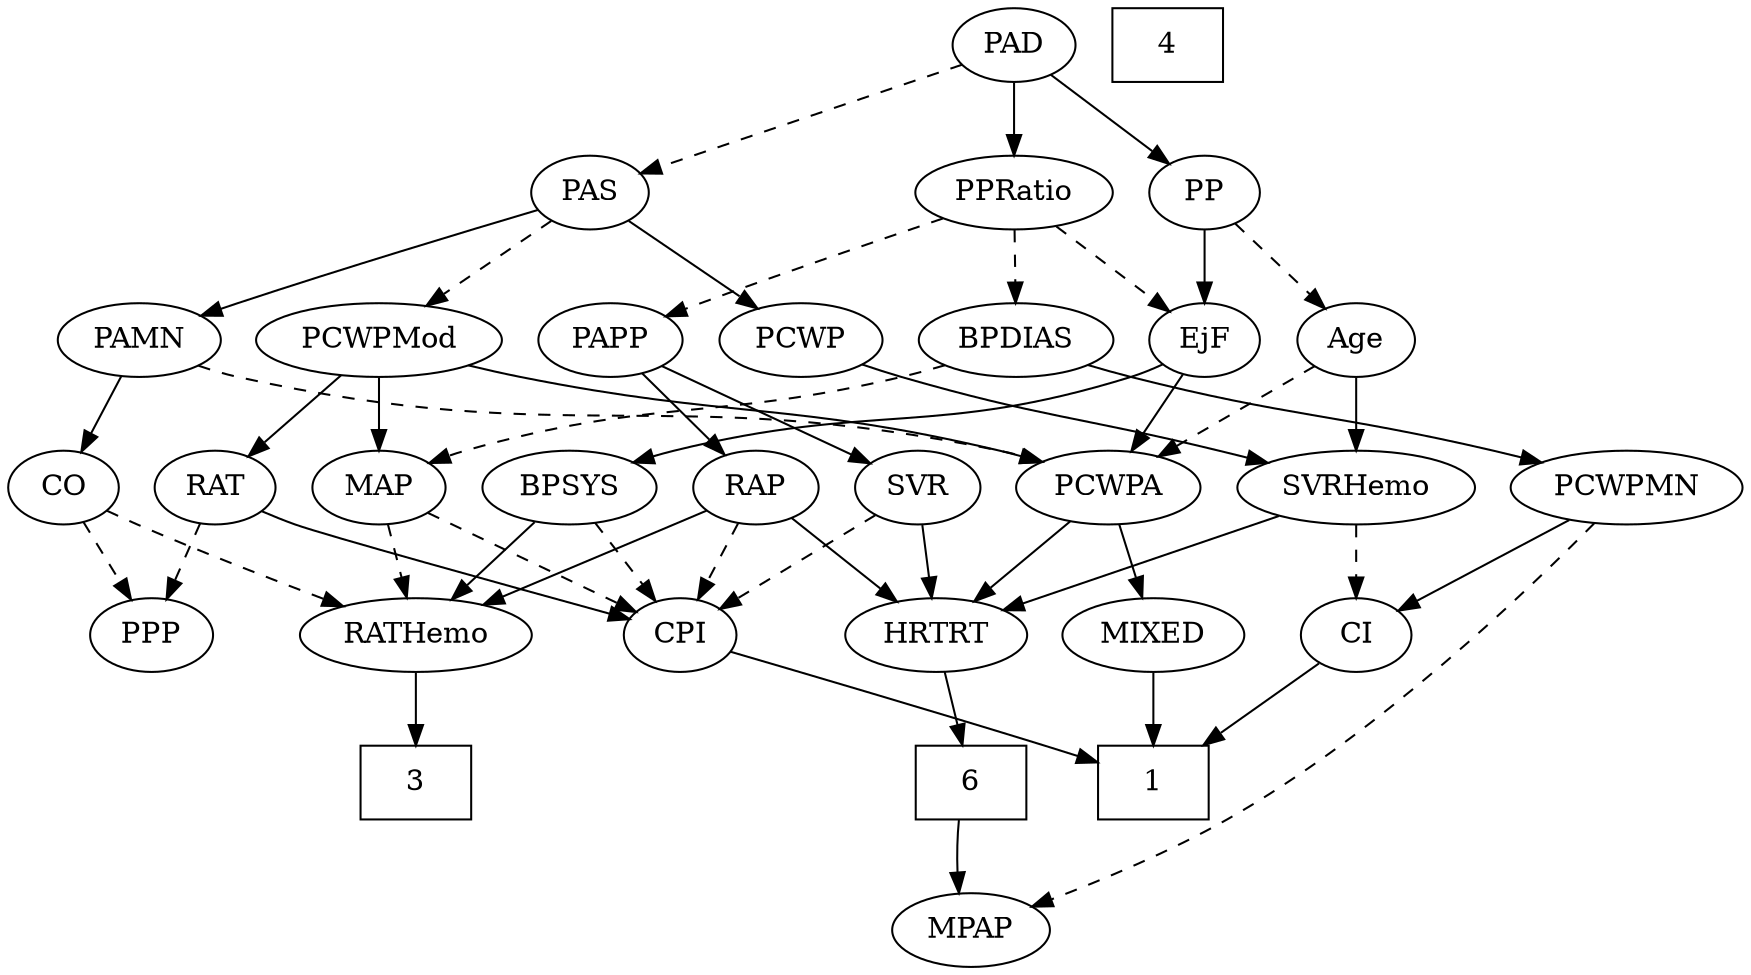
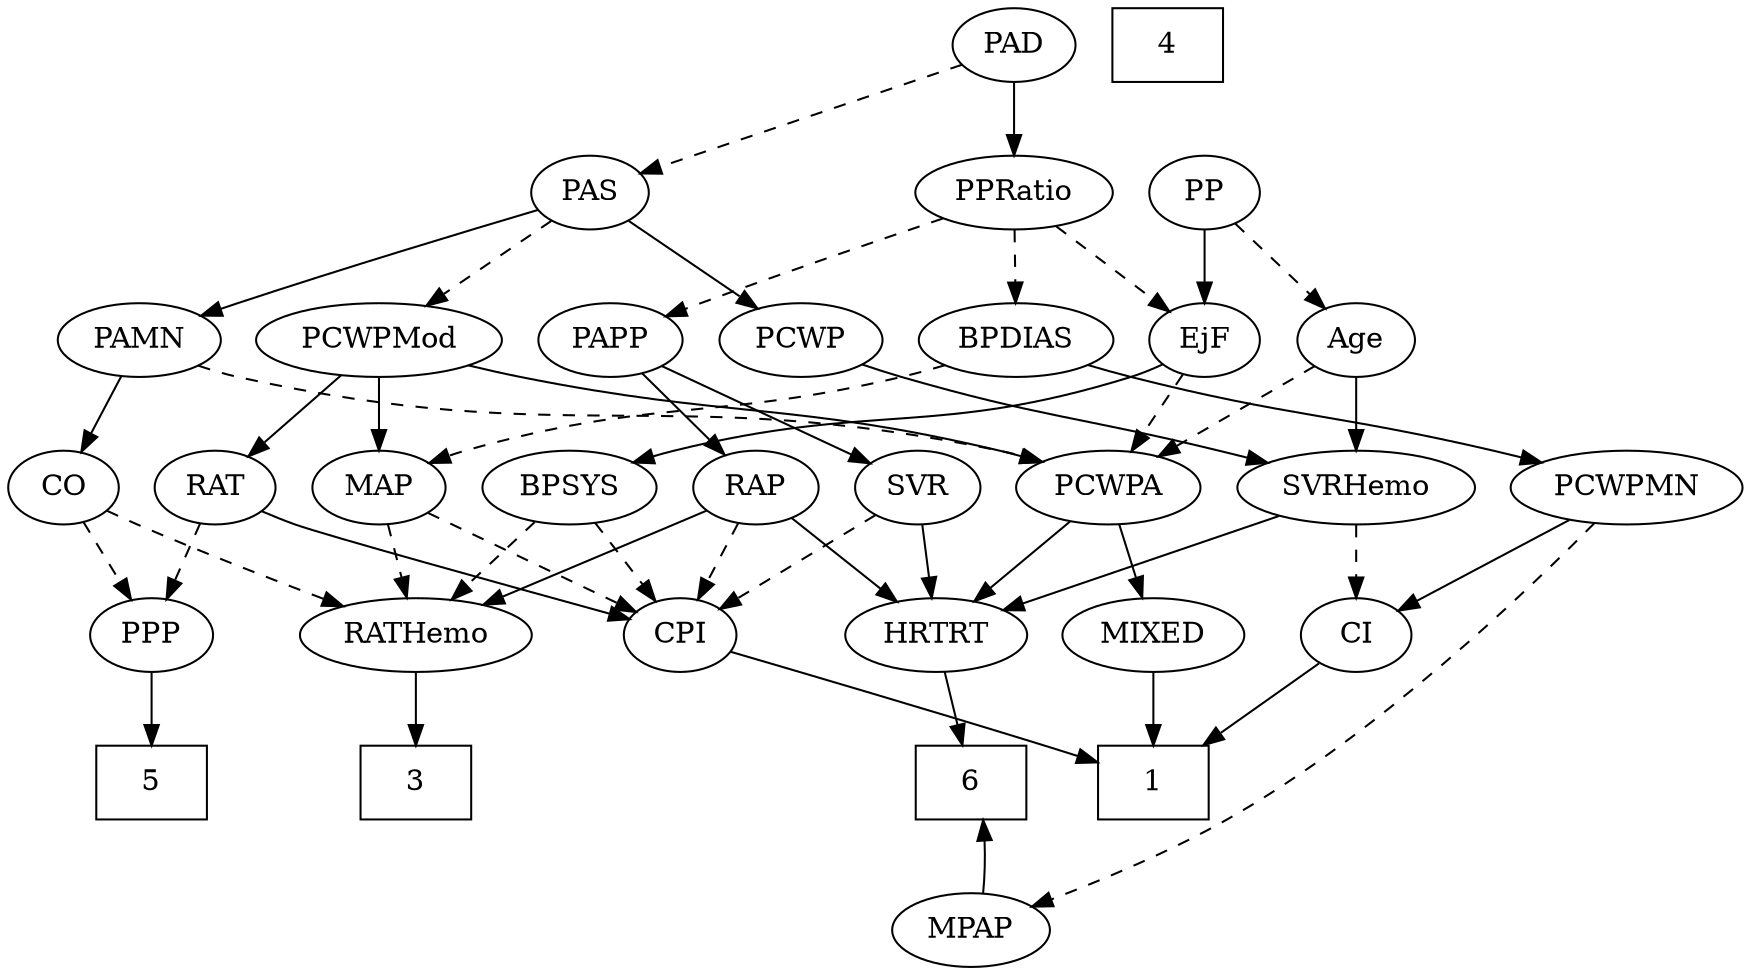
edge "PAD" -> "PP": removed
edge "EjF" -> "PCWPA": style solid -> dashed
edge "BPSYS" -> "RATHemo": style solid -> dashed
node "5": added
edge "6" -> "MPAP": reversed
